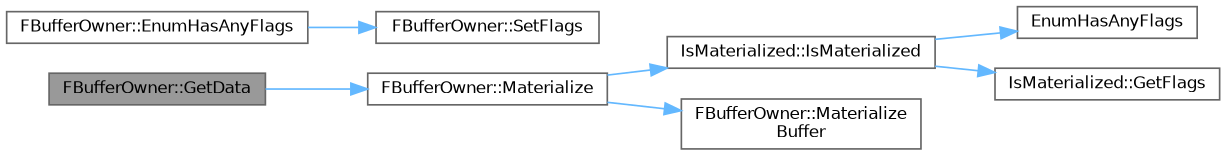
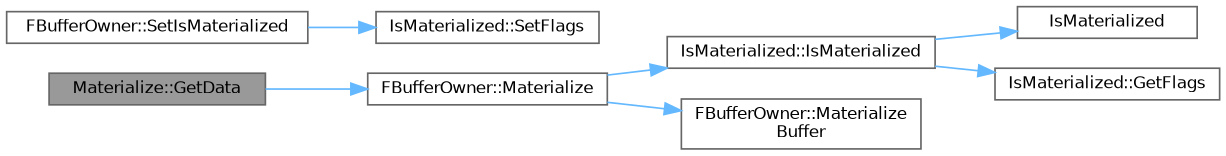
node "EnumHasAnyFlags": label "EnumHasAnyFlags" -> "IsMaterialized"
node "FBufferOwner::EnumHasAnyFlags": label "FBufferOwner::EnumHasAnyFlags" -> "FBufferOwner::SetIsMaterialized"
node "FBufferOwner::SetFlags": label "FBufferOwner::SetFlags" -> "IsMaterialized::SetFlags"
node "FBufferOwner::GetData": label "FBufferOwner::GetData" -> "Materialize::GetData"
